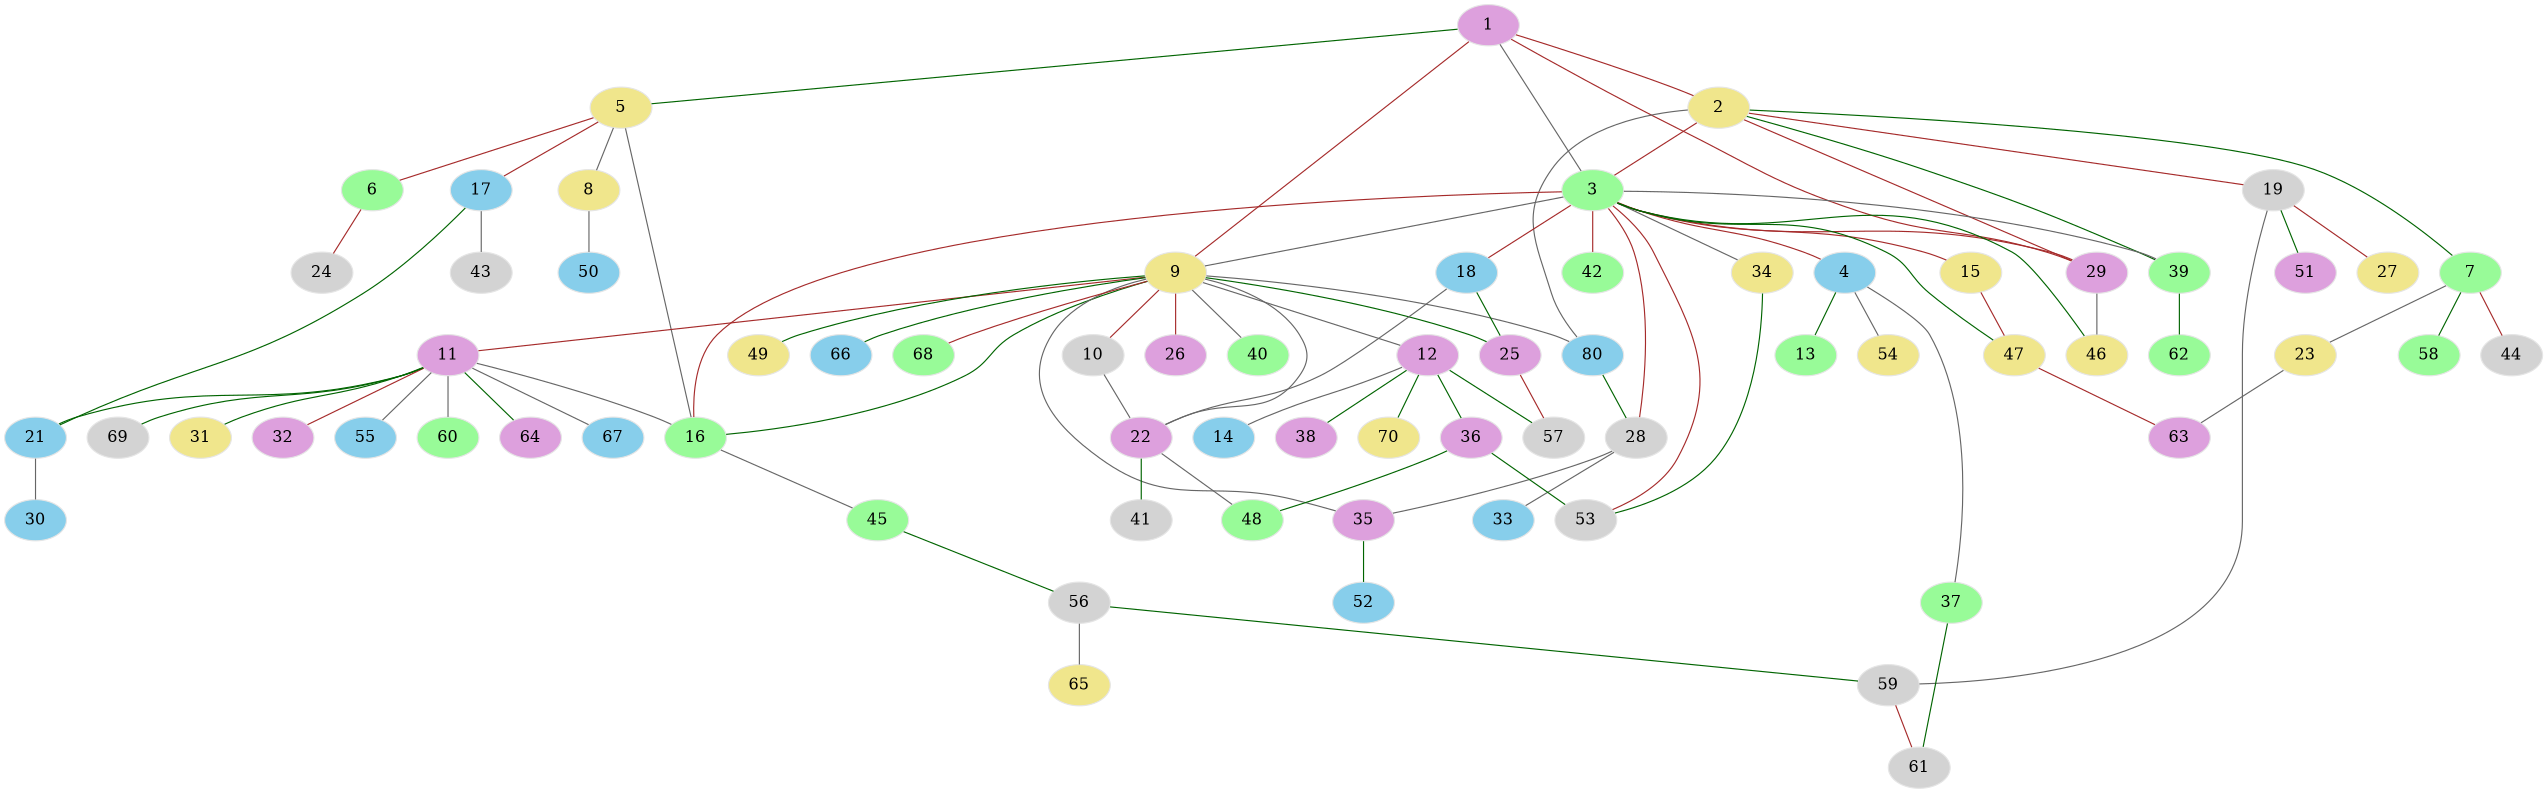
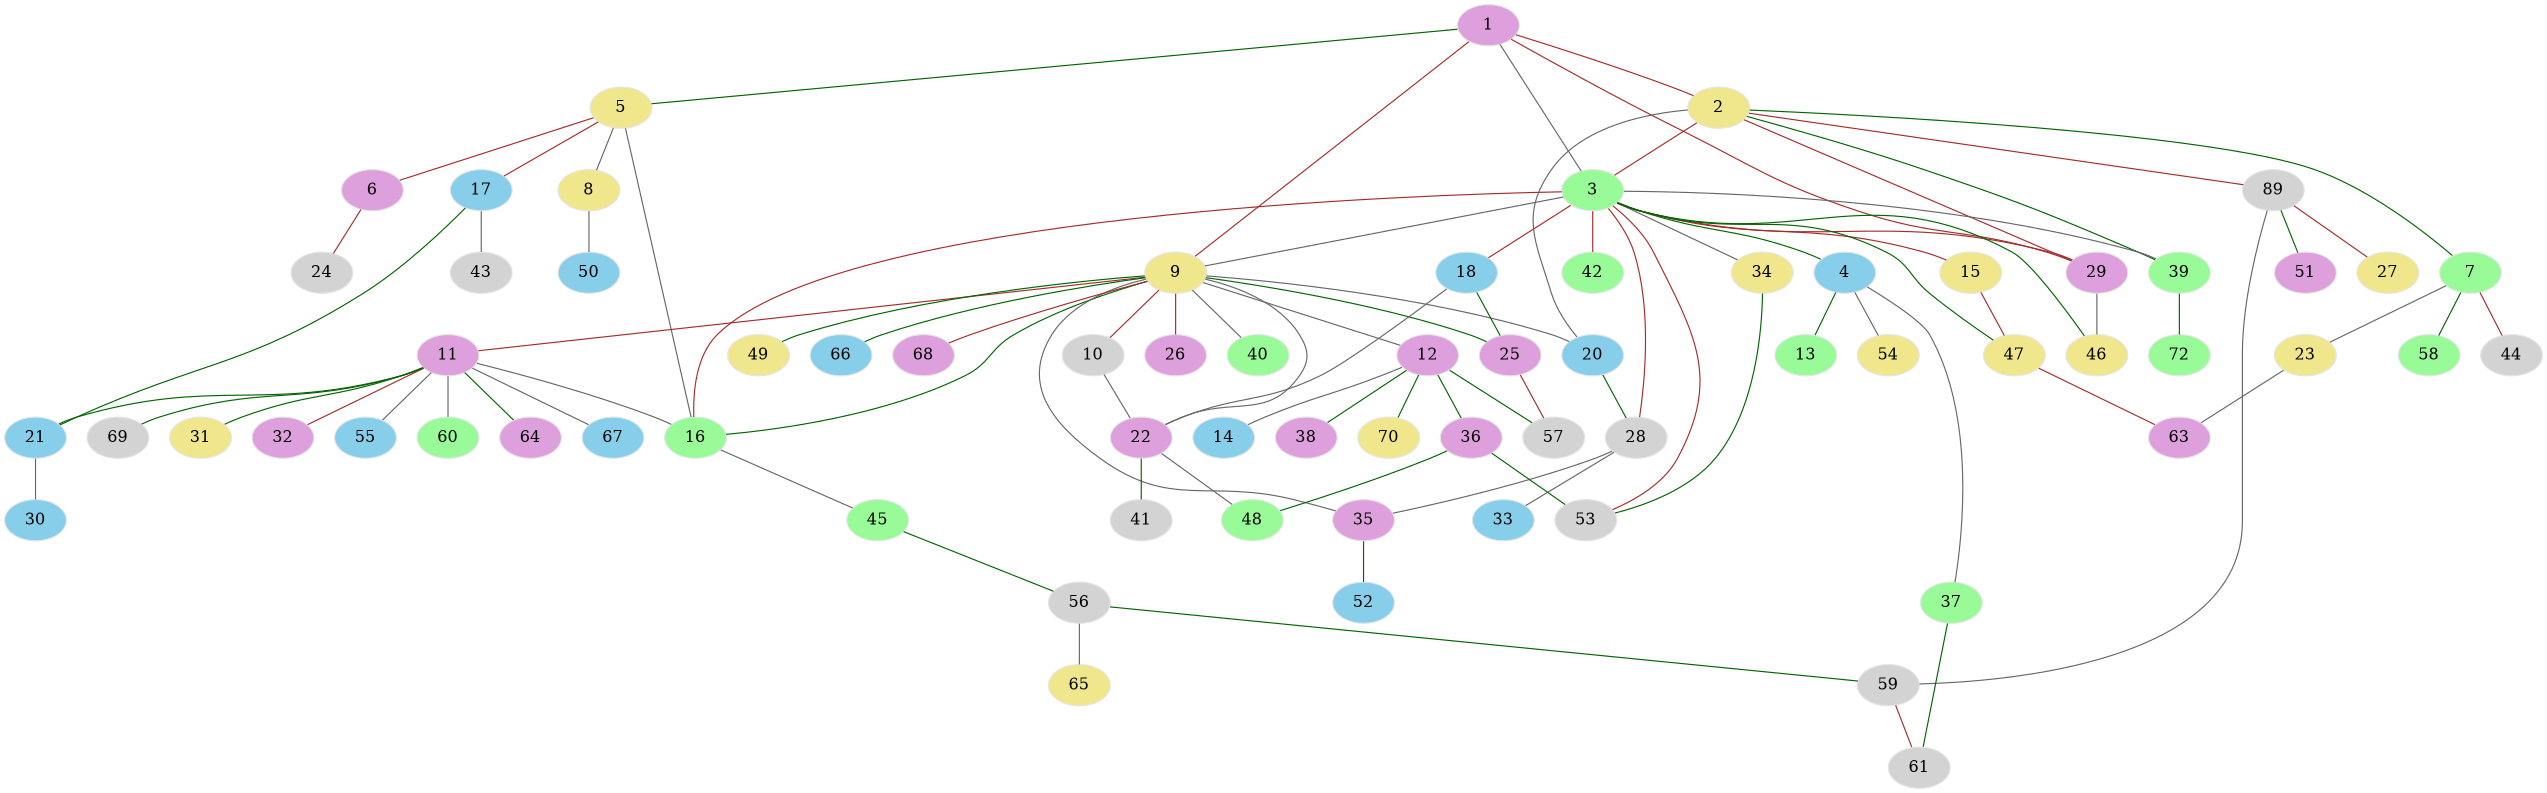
node "6": fillcolor palegreen -> plum
node "19": label "19" -> "89"
edge "3" -- "4": color brown -> darkgreen
node "68": fillcolor palegreen -> plum
node "80": label "80" -> "20"
node "62": label "62" -> "72"
